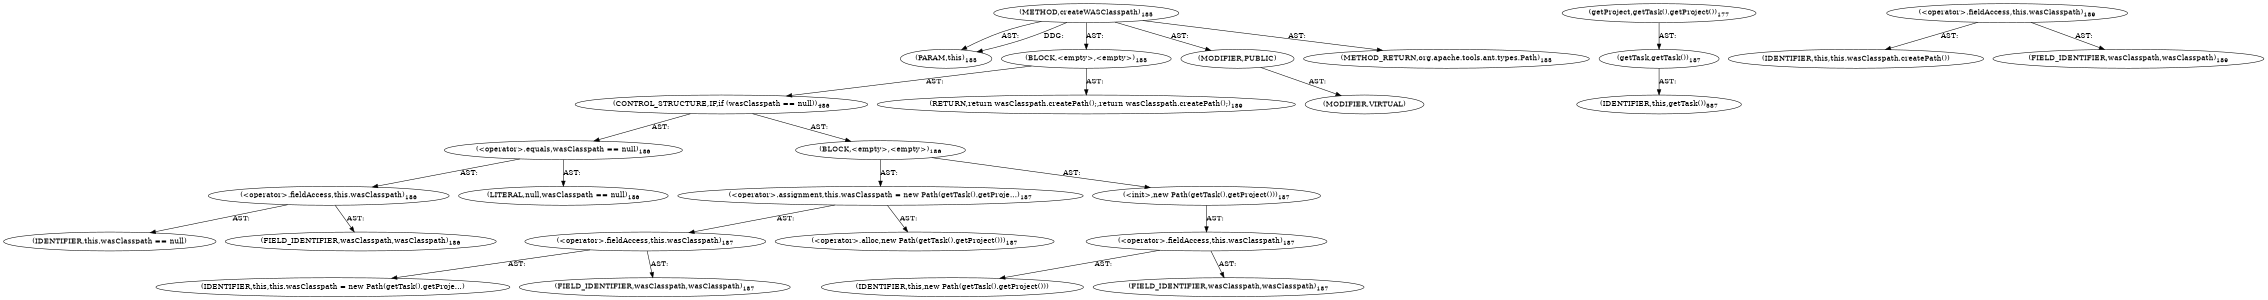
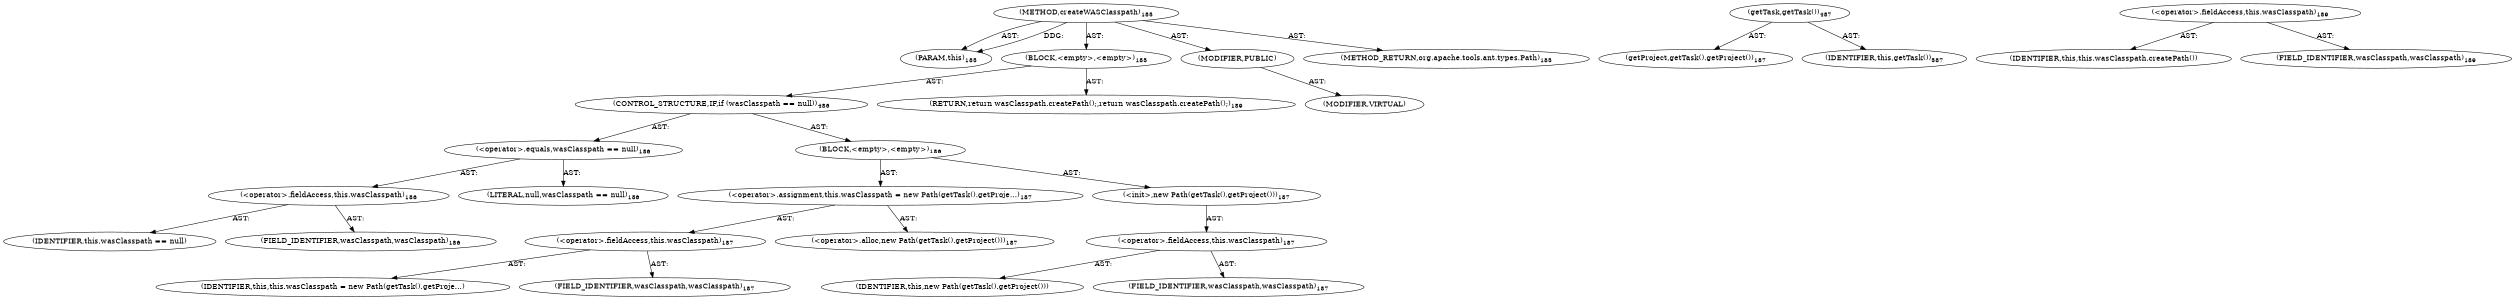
node "(getProject,getTask().getProject())": text "177" -> "187"
edge "(getProject,getTask().getProject())" -> "(getTask,getTask())": reversed
node "(getTask,getTask())": text "187" -> "487"
